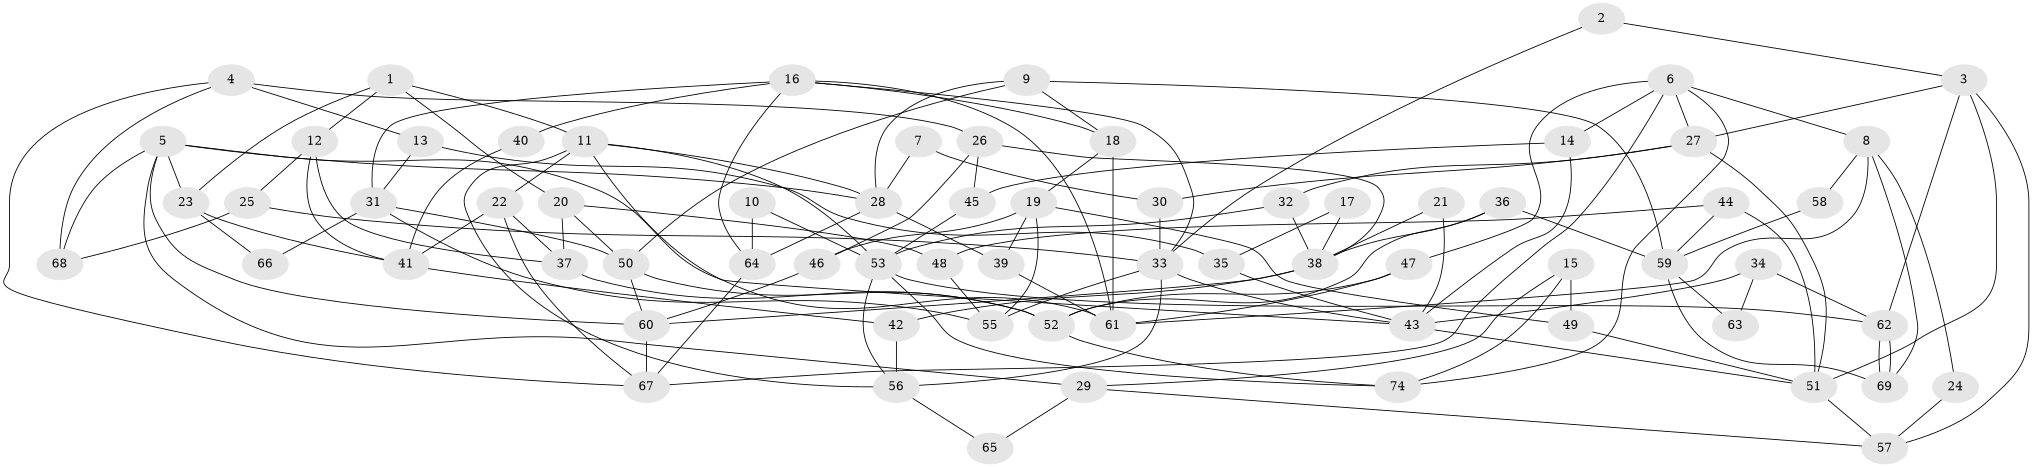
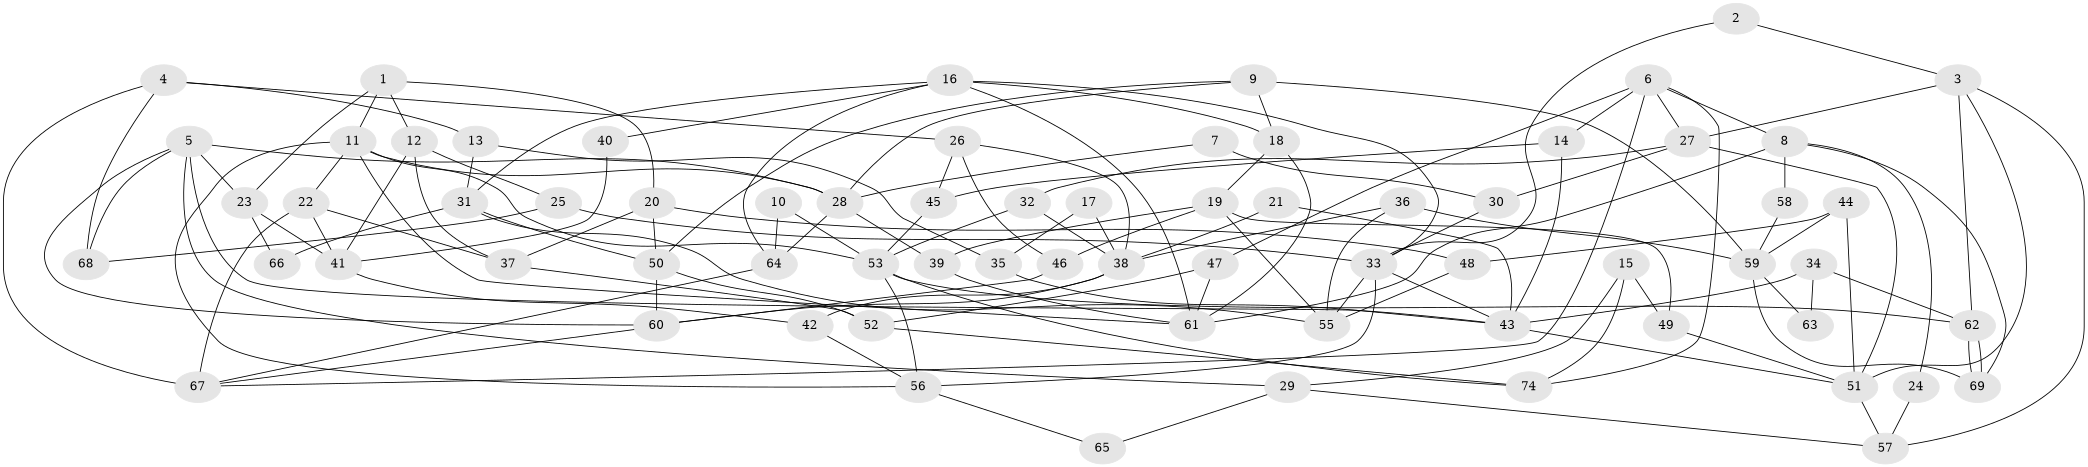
edge "36" -- "52": now "36" -- "55"
